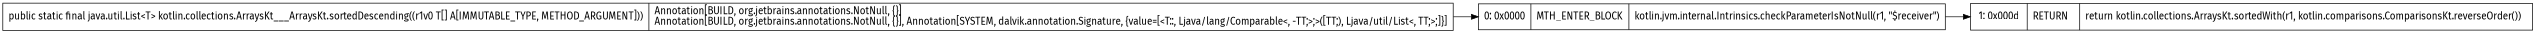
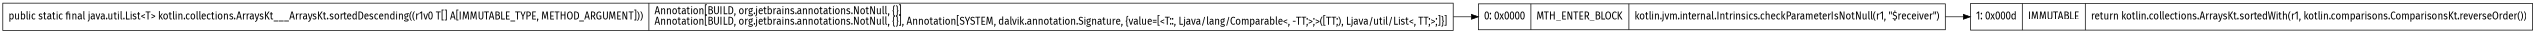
node "1: 0x000d": text "RETURN" -> "IMMUTABLE"
